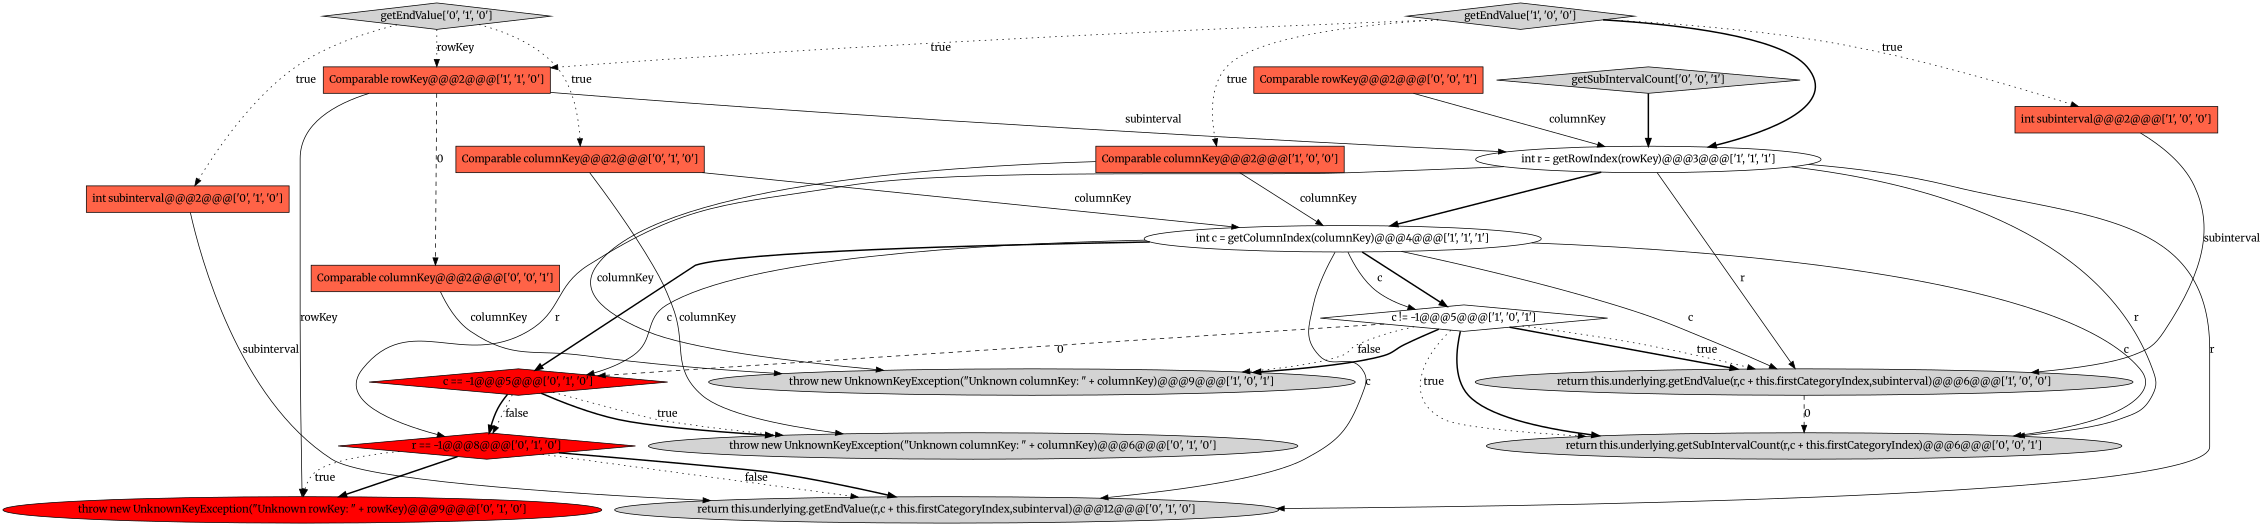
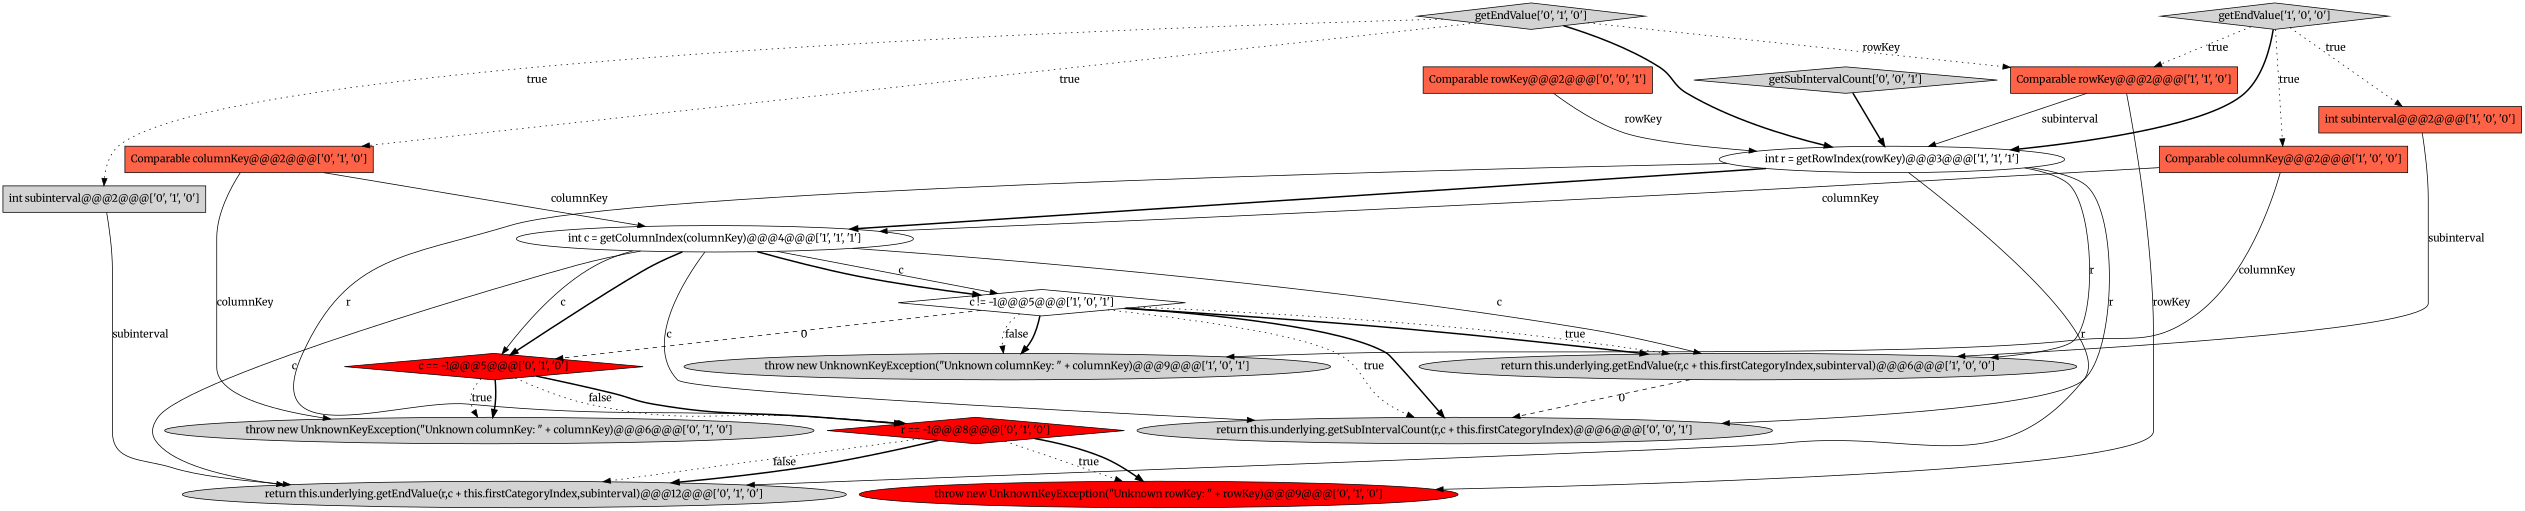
edge "getEndValue['0', '1', '0']" -> "int r = getRowIndex(rowKey)@@@3@@@['1', '1', '1']": added
edge "Comparable rowKey@@@2@@@['0', '0', '1']" -> "int r = getRowIndex(rowKey)@@@3@@@['1', '1', '1']": label "columnKey" -> "rowKey"
node "int subinterval@@@2@@@['0', '1', '0']": fillcolor tomato -> lightgray
node "Comparable columnKey@@@2@@@['0', '0', '1']": removed
